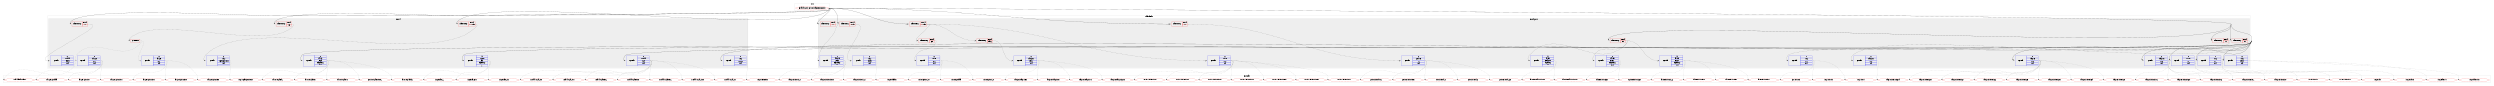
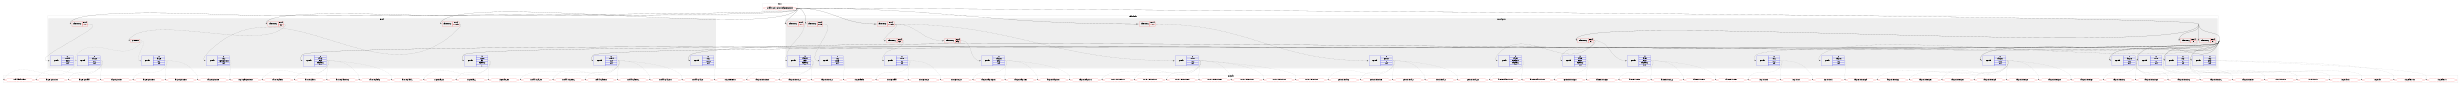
node "pack-util/cmake-3.10.0_rc4": label "pack-util/cmake-3.10.0_rc4" -> "dev-util/cmake-3.10.0_rc4"
node "sys-devel/make-4.1-r1": removed
node "sys-devel/make-3.82-r4": label "sys-devel/make-3.82-r4" -> "sys-devel/virtual-3.82-r4"
